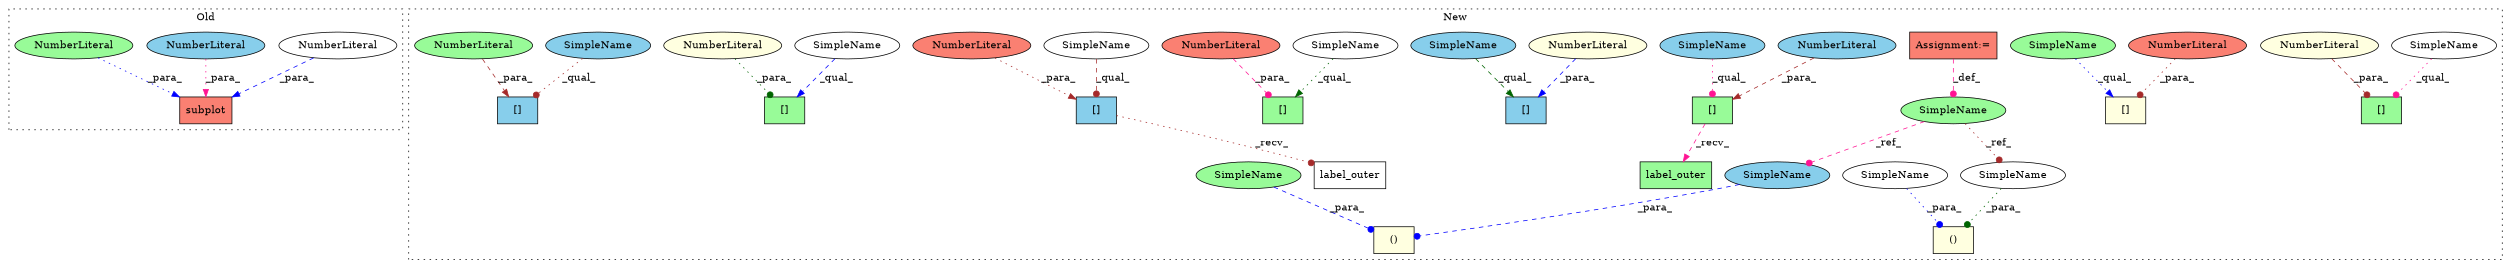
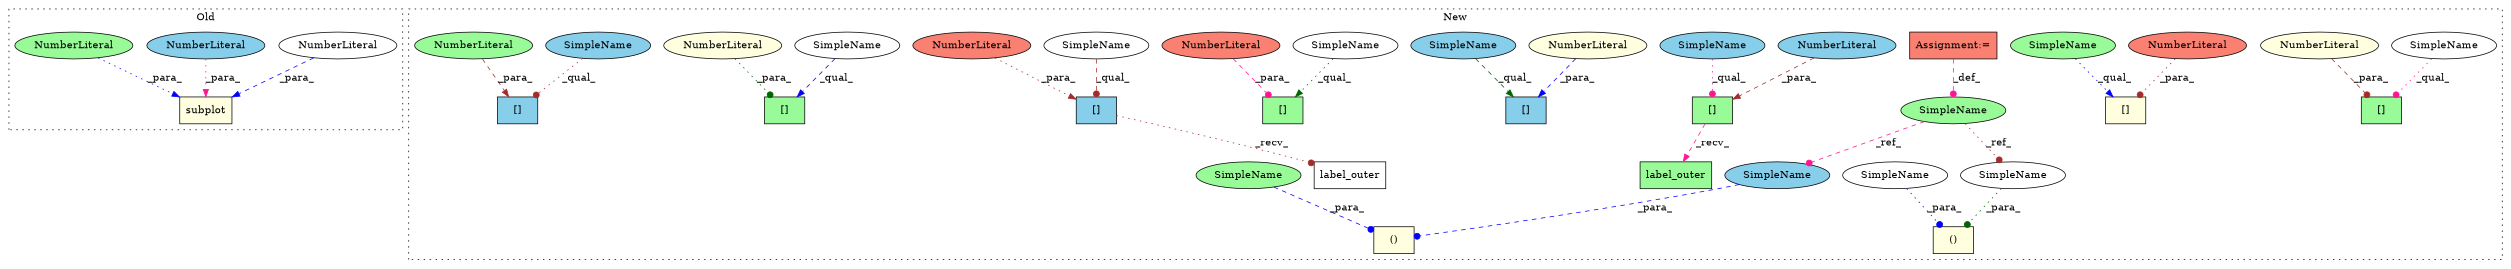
node "subplot": fillcolor salmon -> lightyellow
